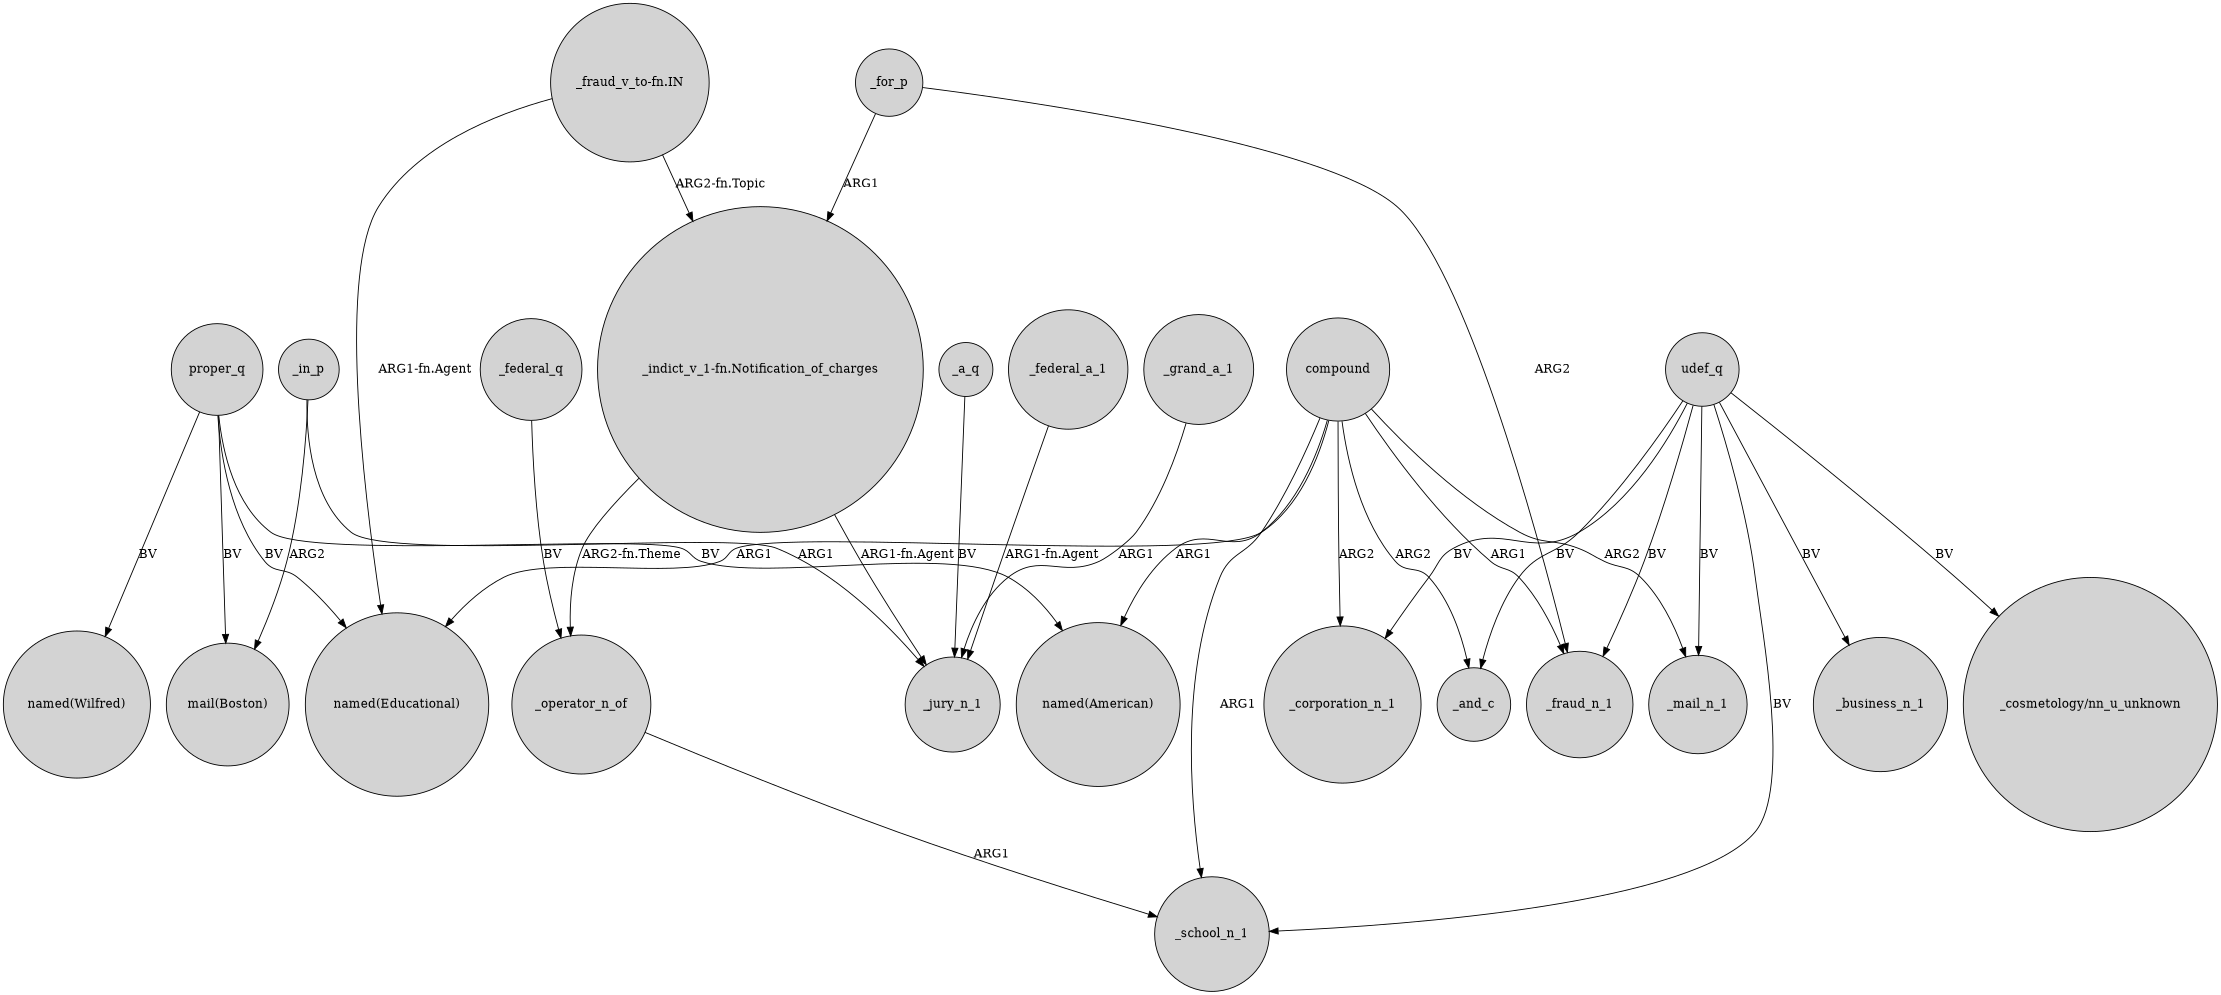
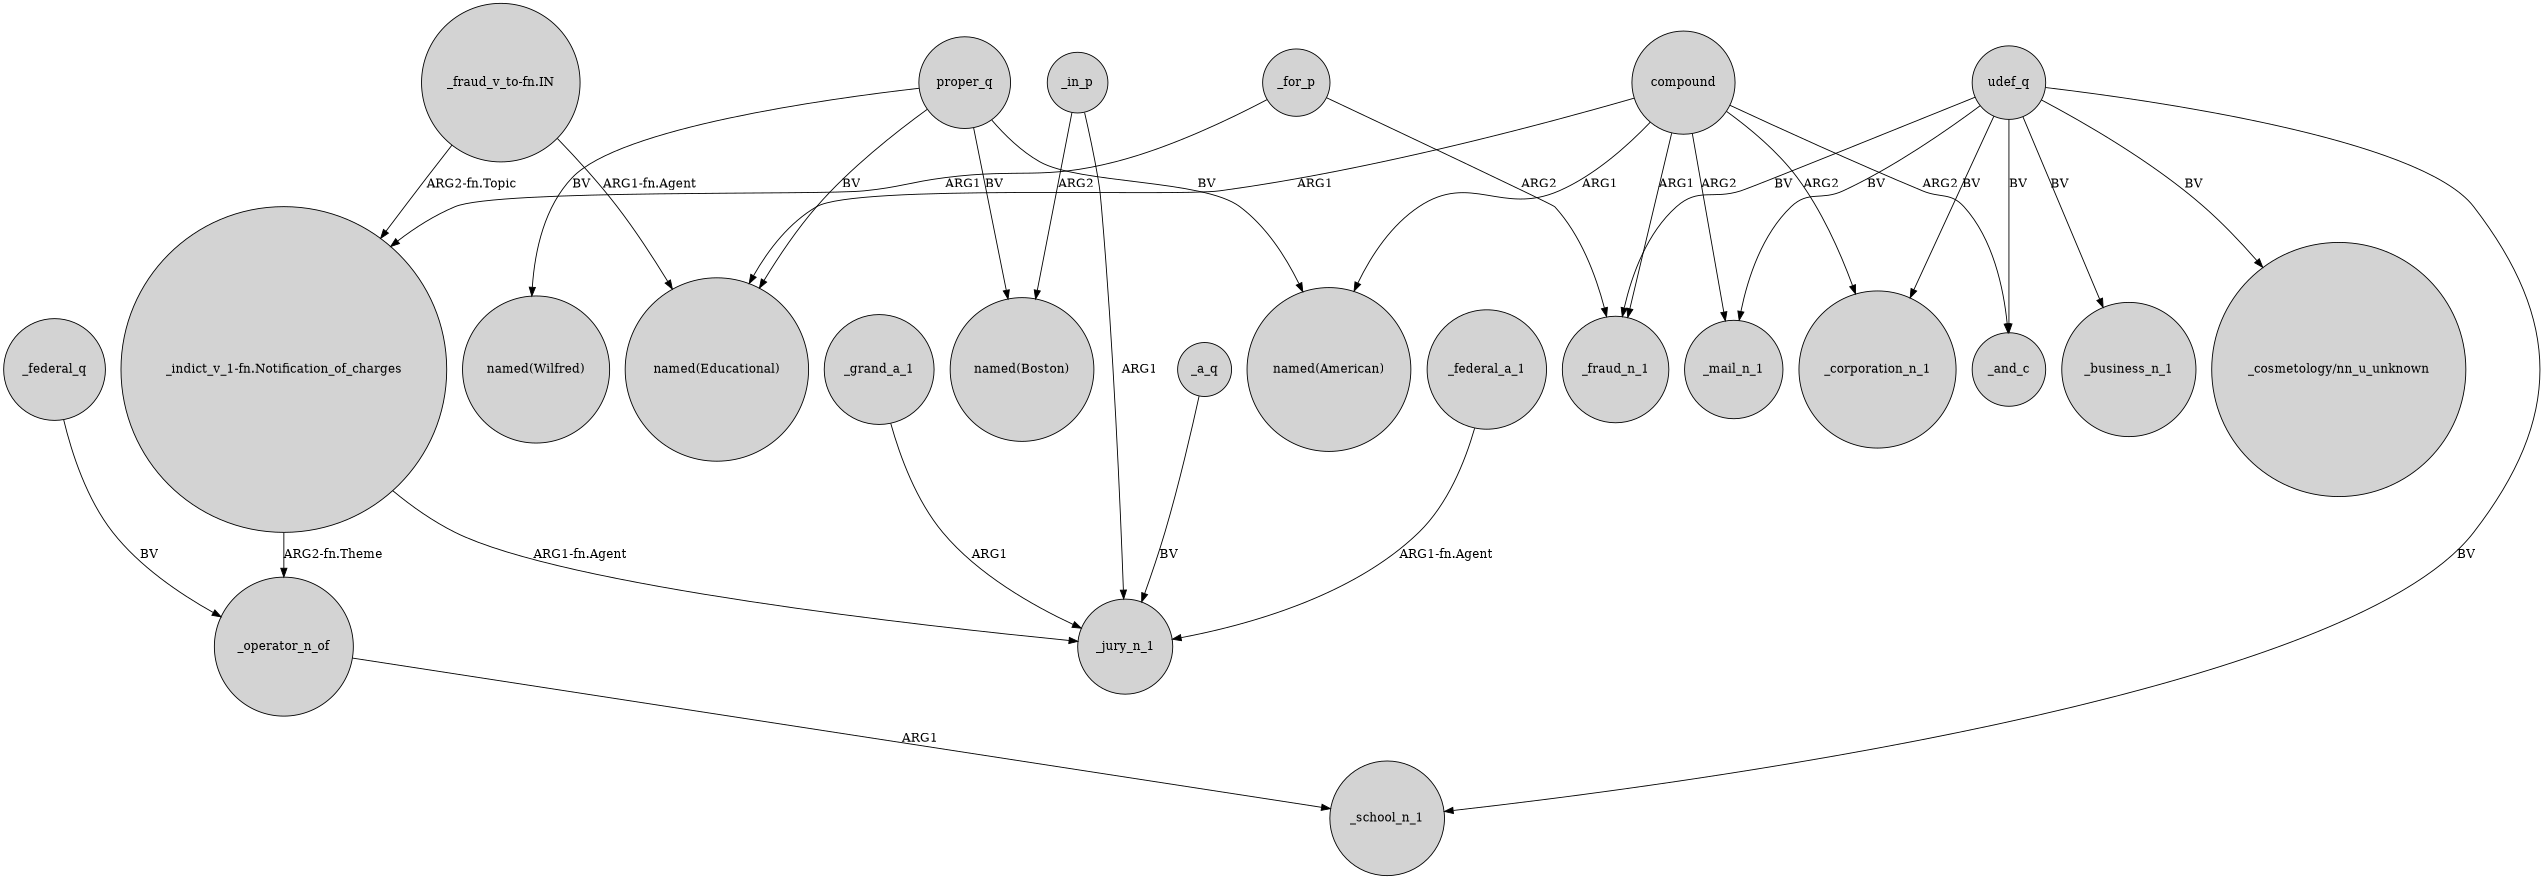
edge "compound" -> "_school_n_1": removed, label "ARG1"
node "mail(Boston)": label "mail(Boston)" -> "named(Boston)"
